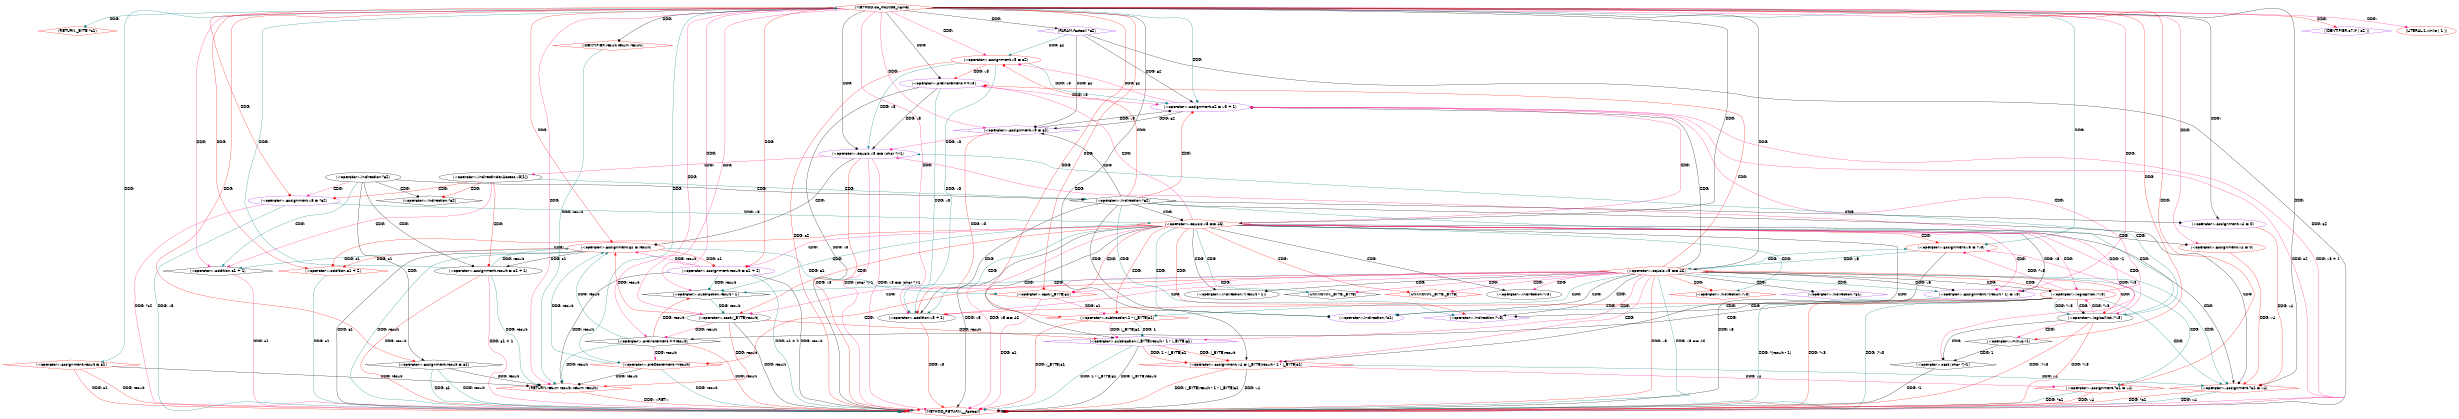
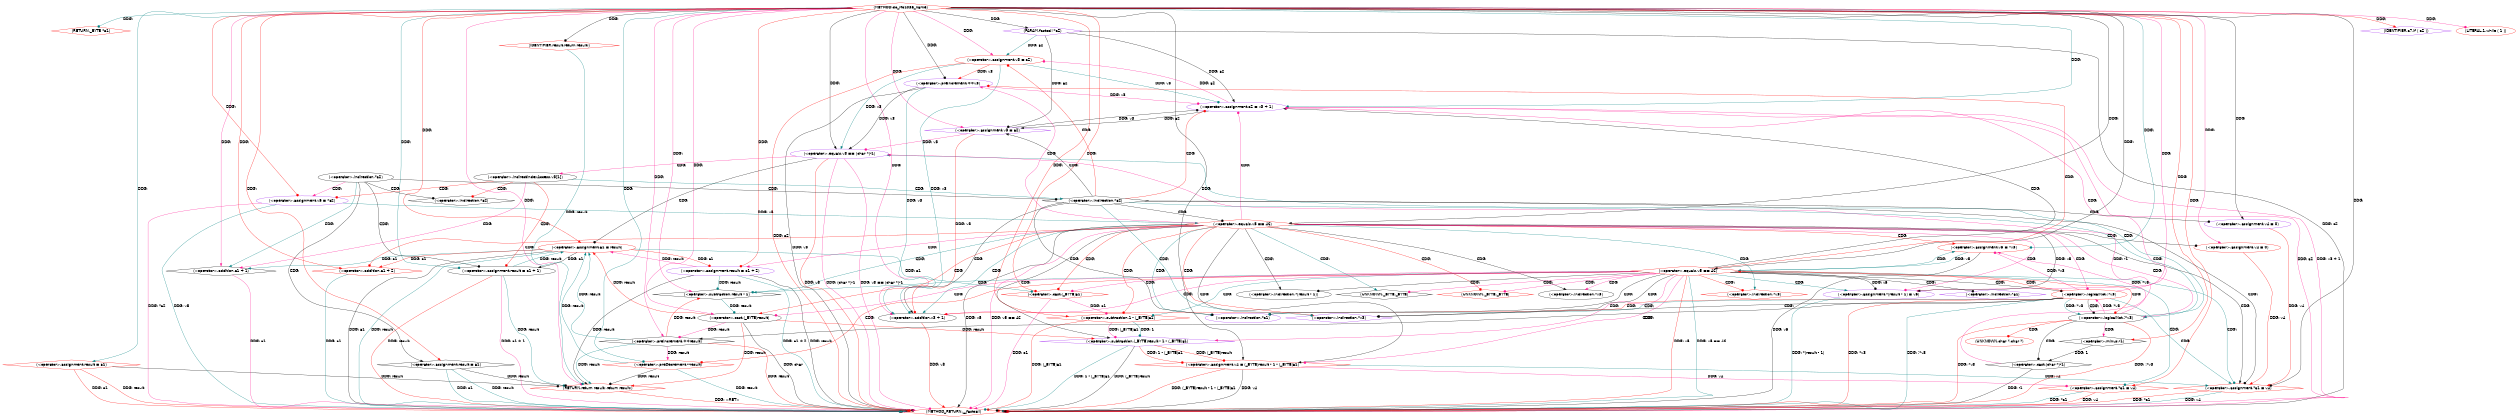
edge "(<operator>.assignment,result = a1 + 1)" -> "(METHOD,do_rfc1035_name)": reversed
edge "(METHOD,do_rfc1035_name)" -> "(<operator>.equals,v3 == (char *)-1)": arrowhead dot -> normal
node "(UNKNOWN,char *,char *)": added
edge "(<operator>.cast,(_BYTE)result)" -> "(METHOD_RETURN,__fastcall)": label "DDG: result" -> "DDG: char"
